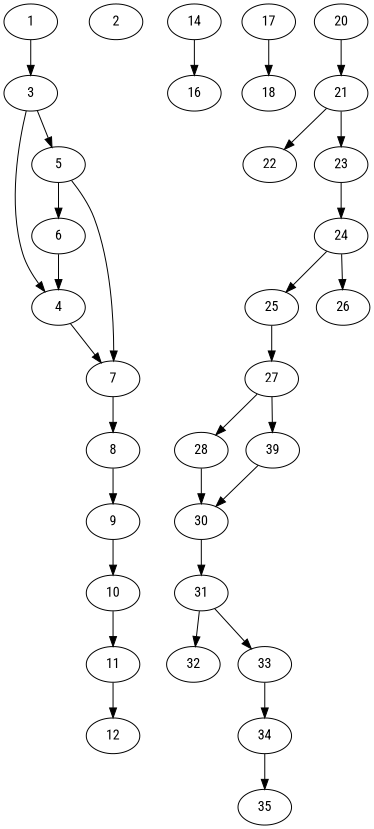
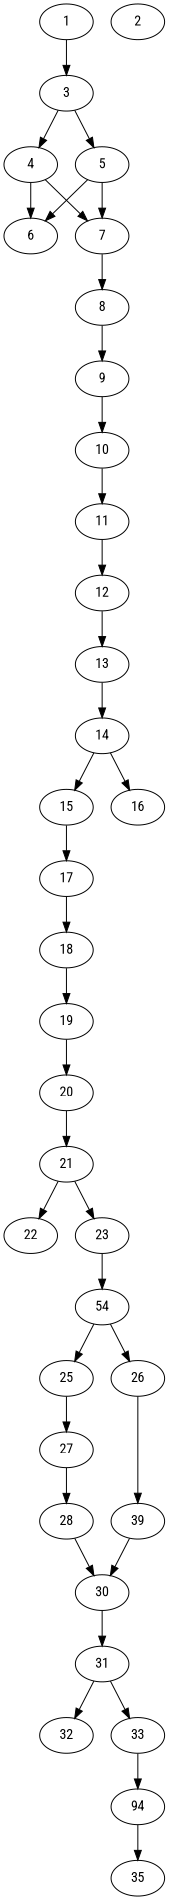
node "24": label "24" -> "54"
edge "6" -> "4": reversed
edge "27" -> "39": now "26" -> "39"
node "13": added
node "34": label "34" -> "94"
node "15": added
node "19": added
